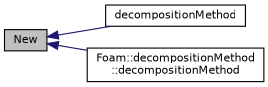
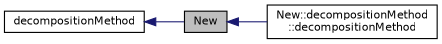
edge "decompositionMethod" -> "New": reversed
node "Foam::decompositionMethod ::decompositionMethod": label "Foam::decompositionMethod ::decompositionMethod" -> "New::decompositionMethod ::decompositionMethod"
